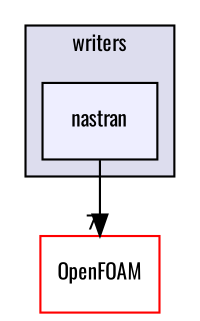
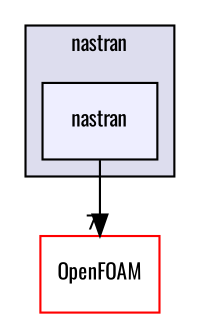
cluster "writers": label "writers" -> "nastran"
